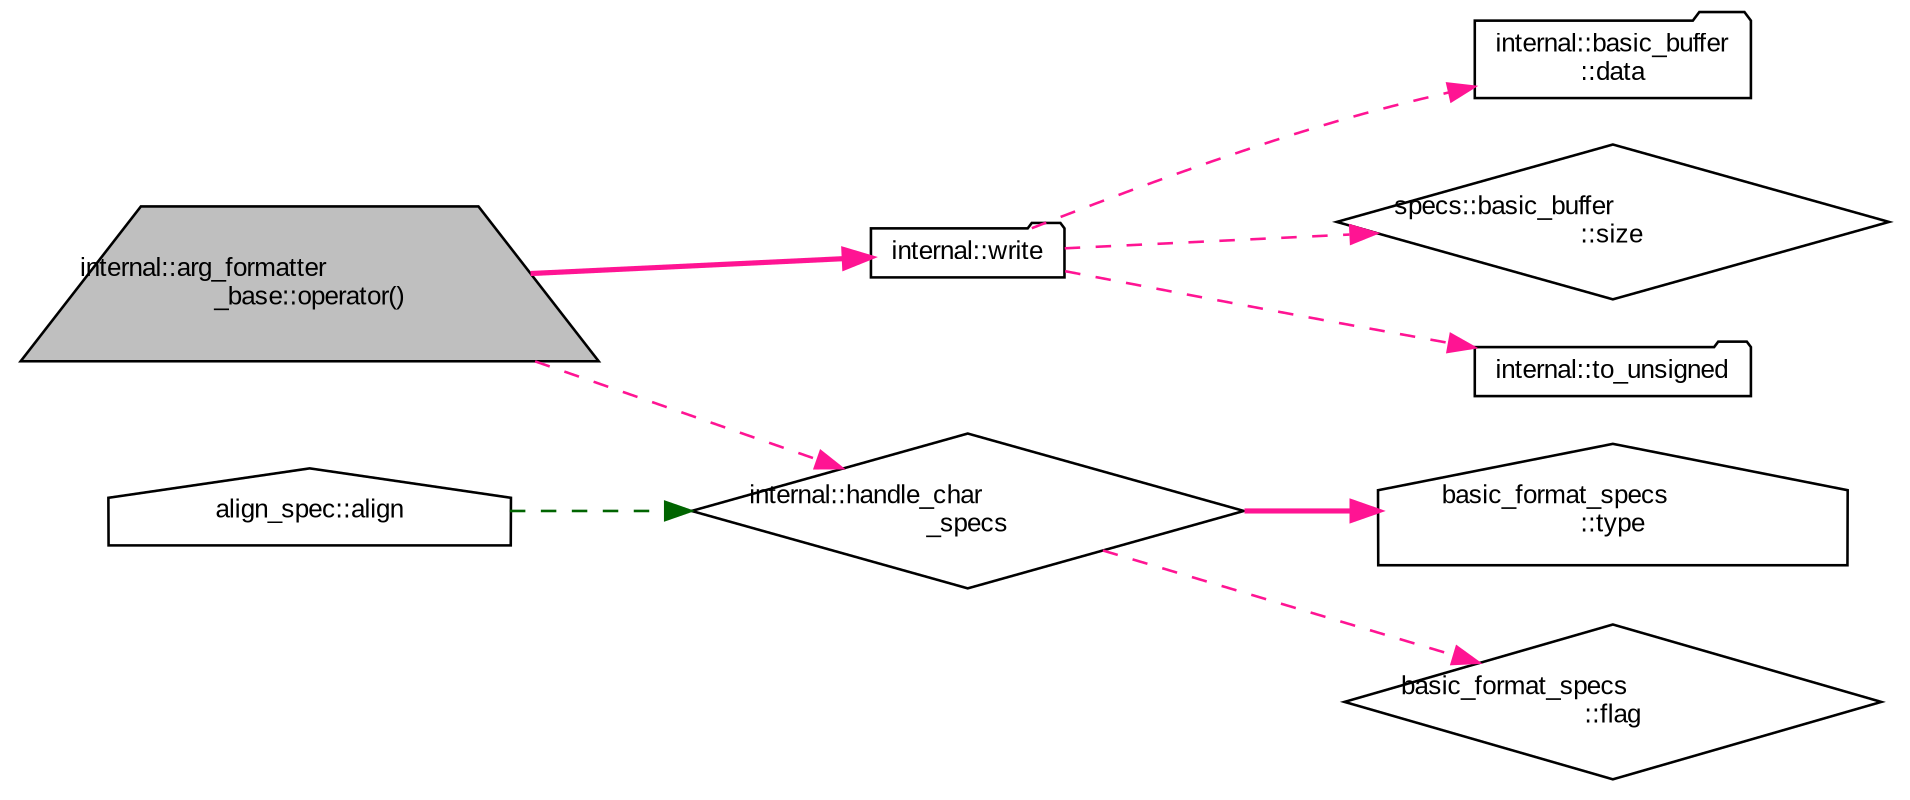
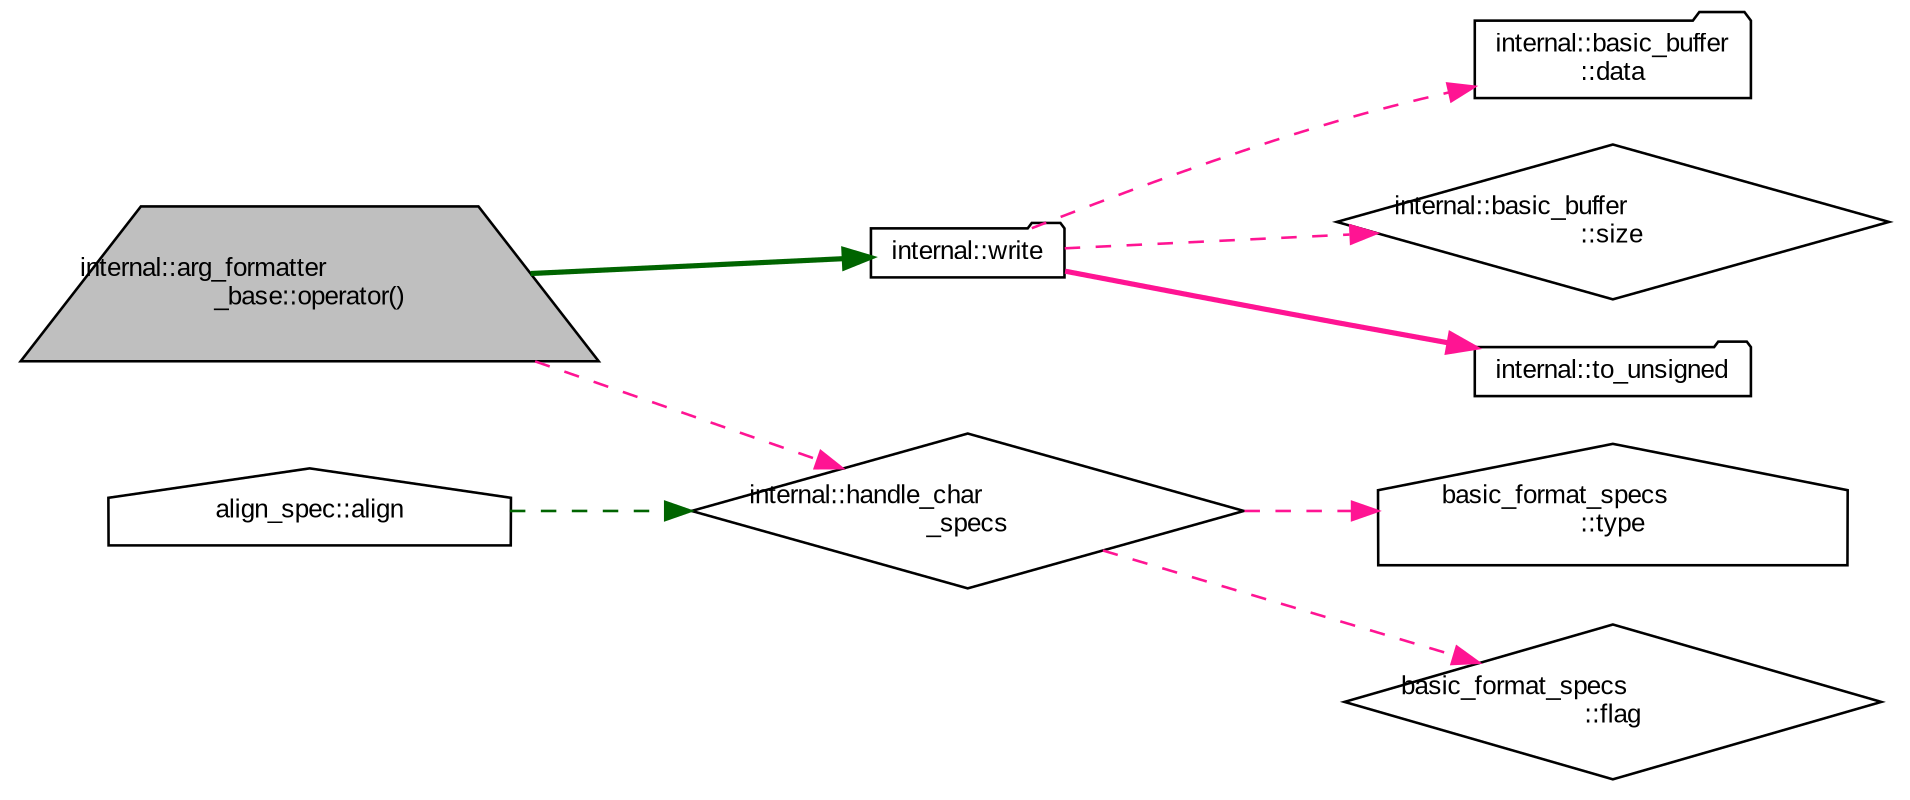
node "specs::basic_buffer ::size": label "specs::basic_buffer ::size" -> "internal::basic_buffer ::size"
edge "internal::arg_formatter _base::operator()" -> "internal::write": color deeppink -> darkgreen
edge "internal::write" -> "internal::to_unsigned": style dashed -> bold
edge "internal::handle_char _specs" -> "basic_format_specs ::type": style bold -> dashed
